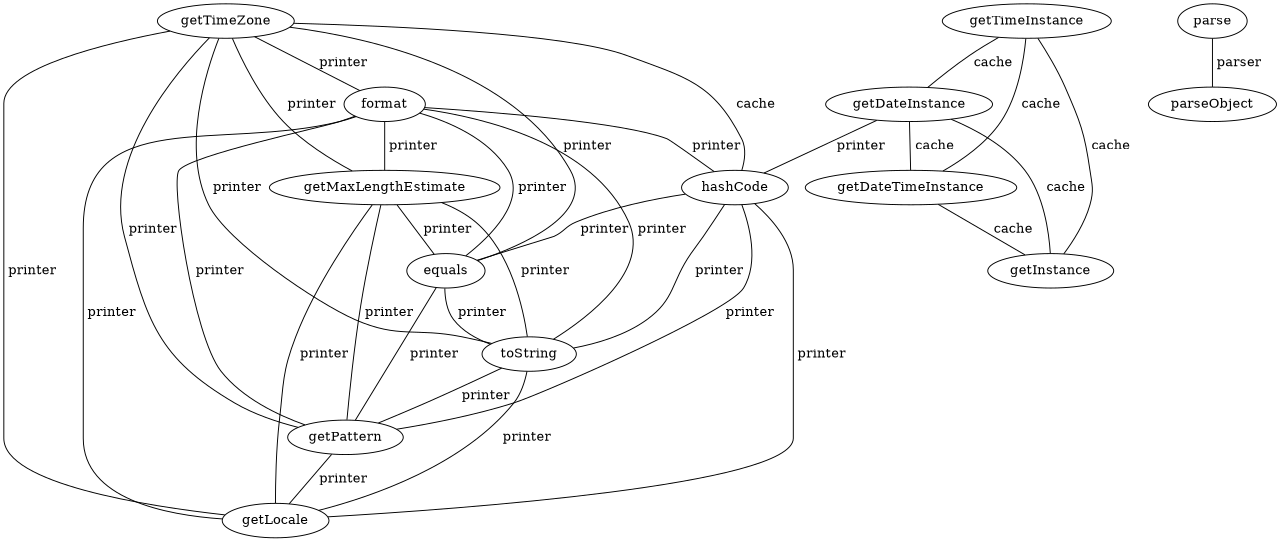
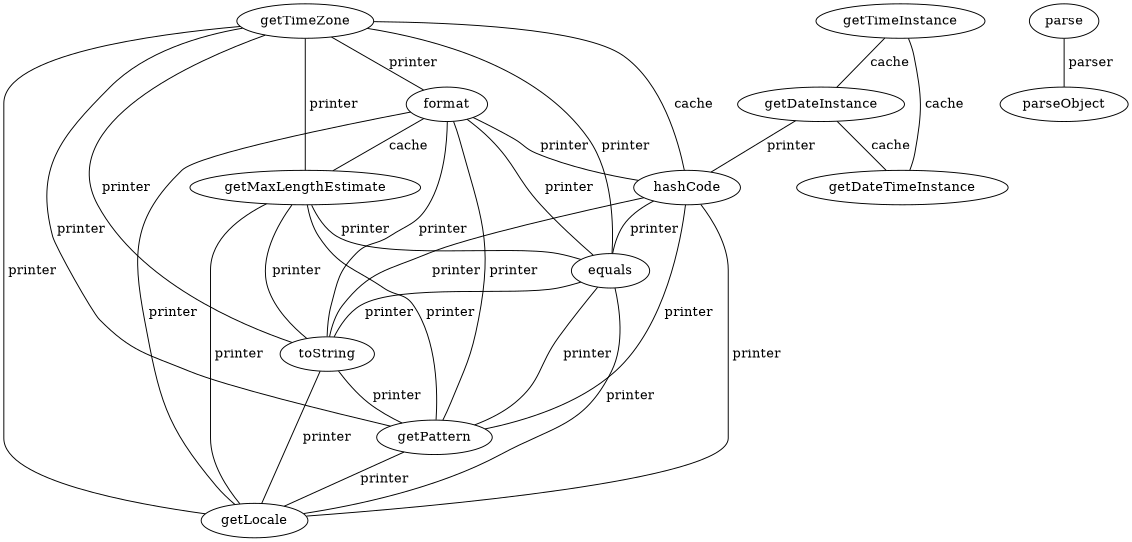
edge "format" -- "getMaxLengthEstimate": label " printer" -> " cache"
node "getInstance": removed
edge "equals" -- "getLocale": added, label "printer"
